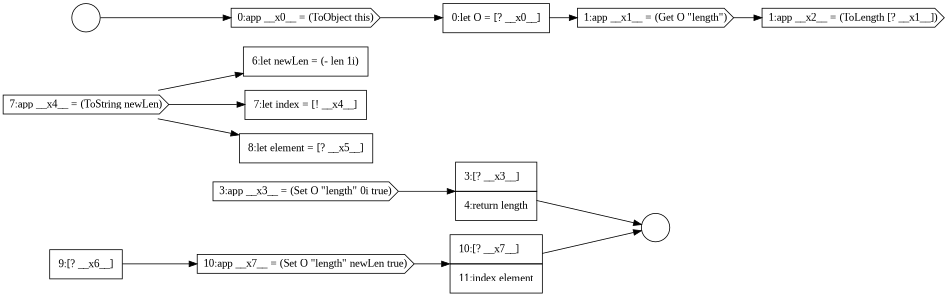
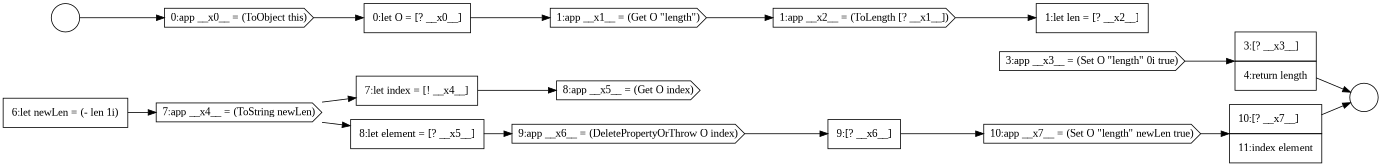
node "1:let len = [? __x2__]": added
edge "7:app __x4__ = (ToString newLen)" -> "6:let newLen = (- len 1i)": reversed
node "8:app __x5__ = (Get O index)": added
node "9:app __x6__ = (DeletePropertyOrThrow O index)": added
